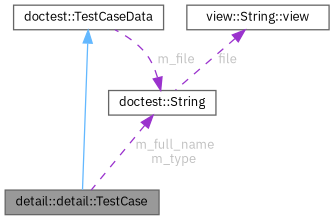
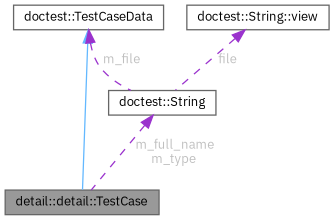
node "view::String::view": label "view::String::view" -> "doctest::String::view"
edge "doctest::TestCaseData" -> "doctest::String": reversed
